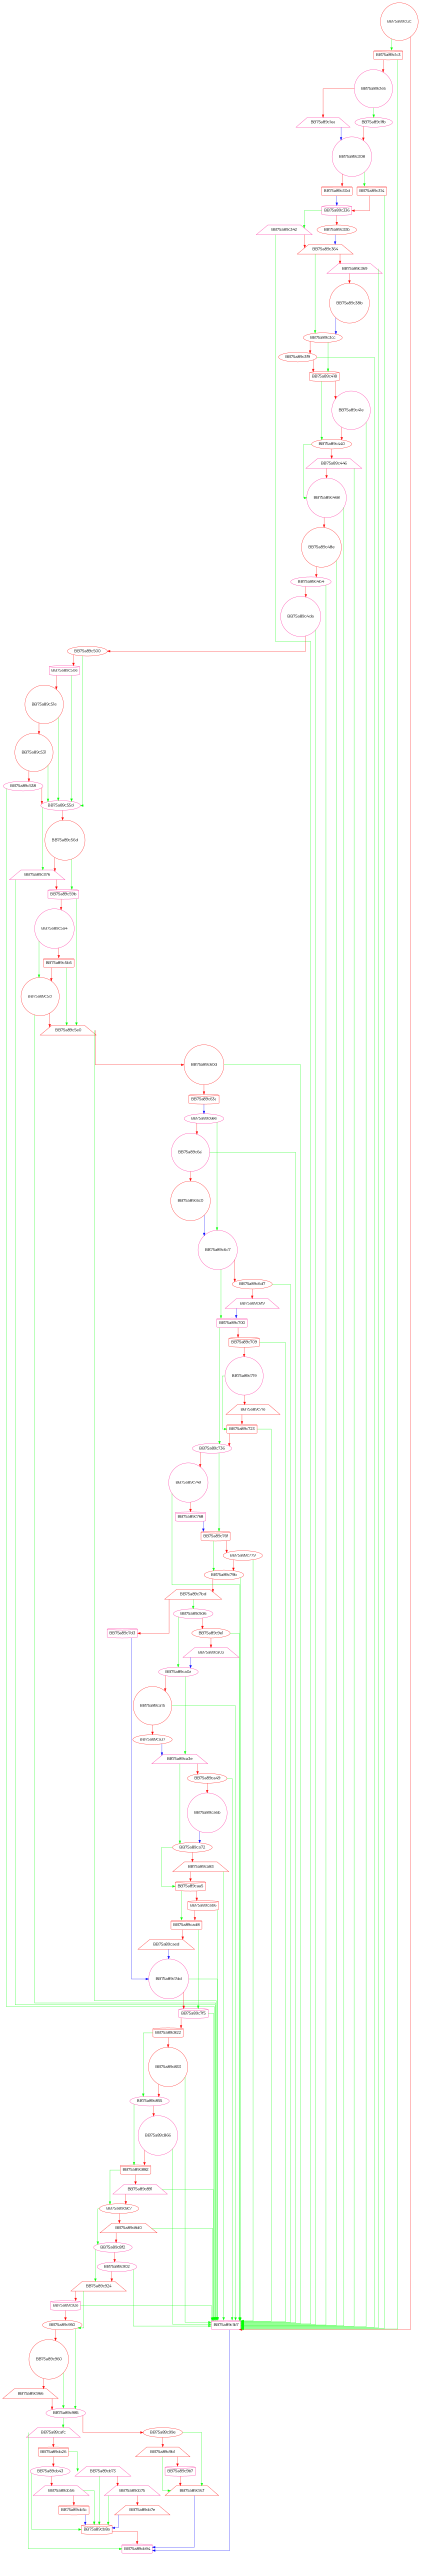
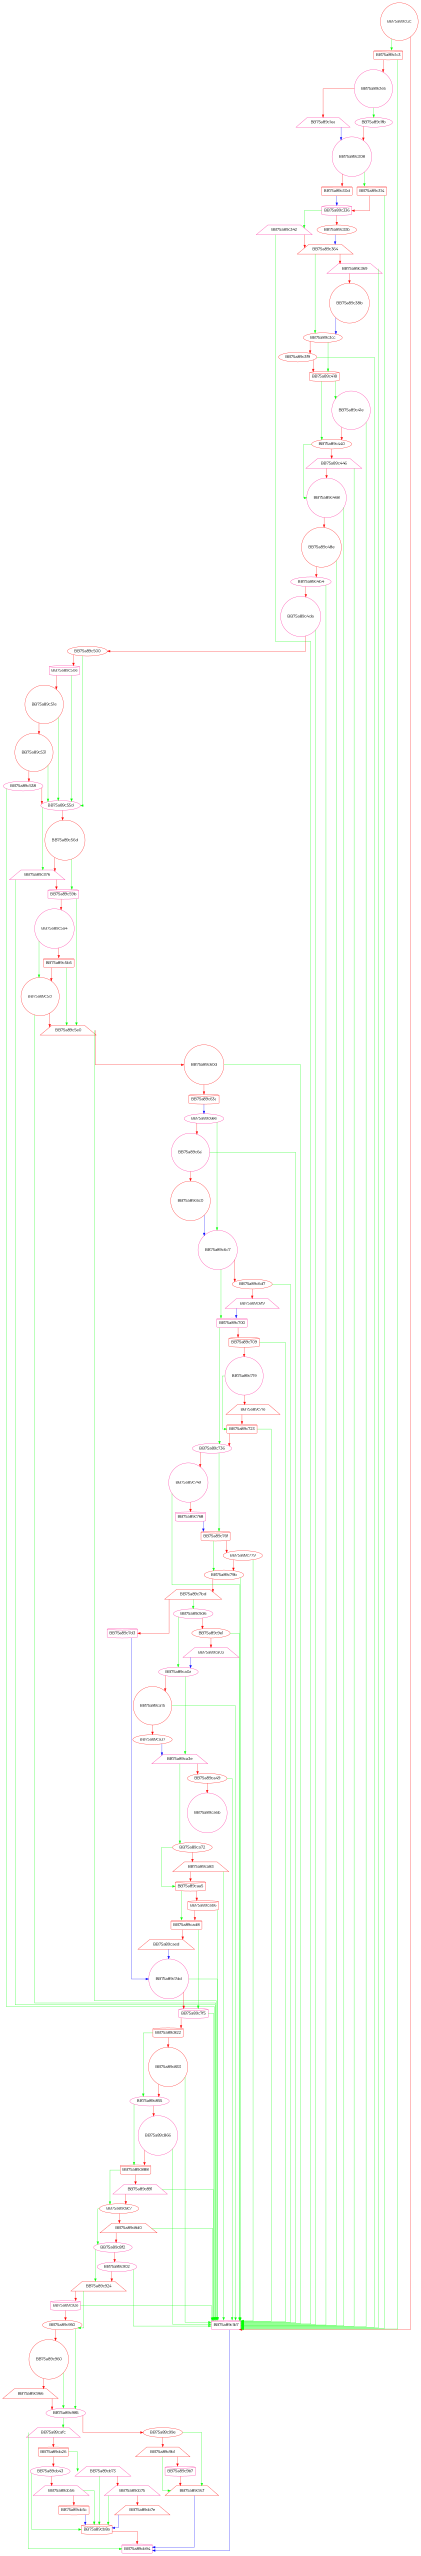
edge "BB75a89c418" -> "BB75a89c41e": color red -> green
edge "BB75a89ca6b" -> "BB75a89ca72": removed
node "BB75a89c882": label "BB75a89c882" -> "BB75a89c888"
